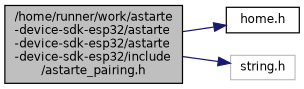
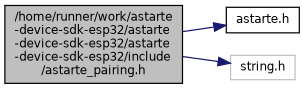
node "home.h": label "home.h" -> "astarte.h"
